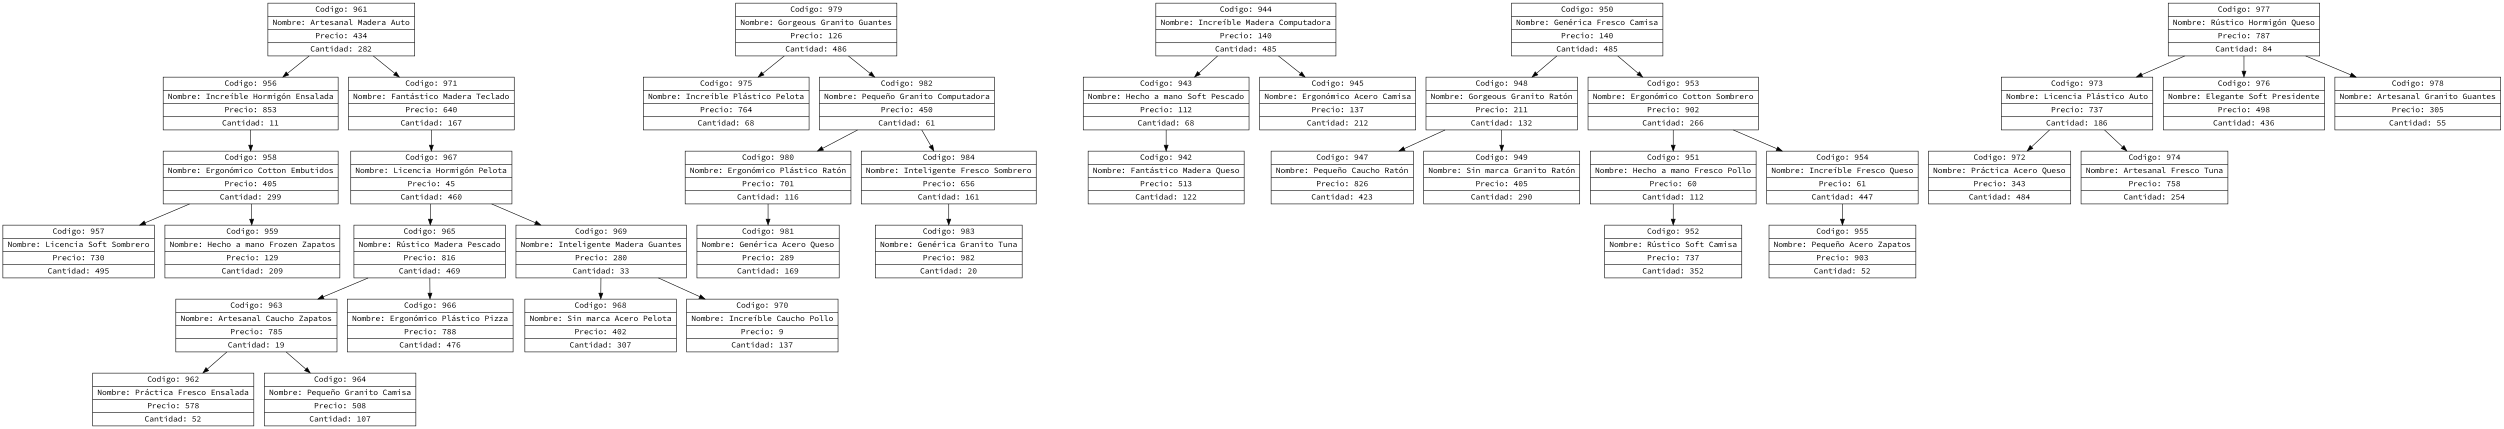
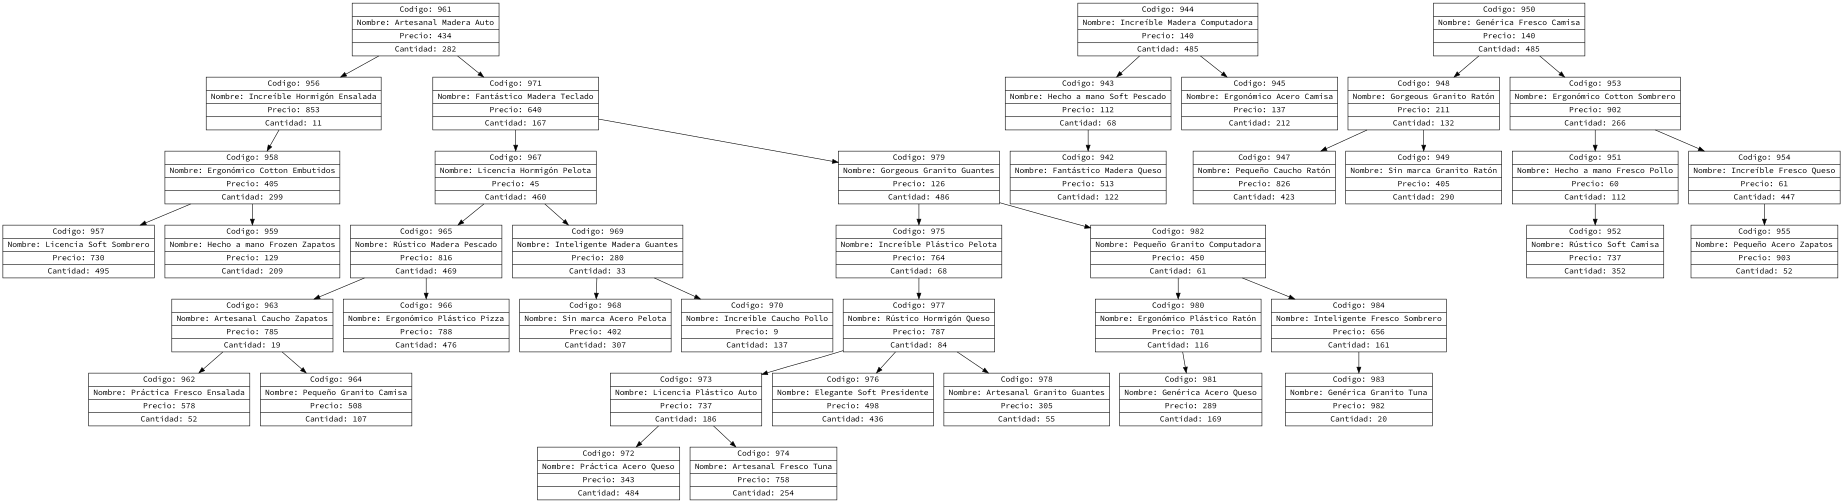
edge "Codigo: 971" -> "Codigo: 979": added
edge "Codigo: 975" -> "Codigo: 977": added
